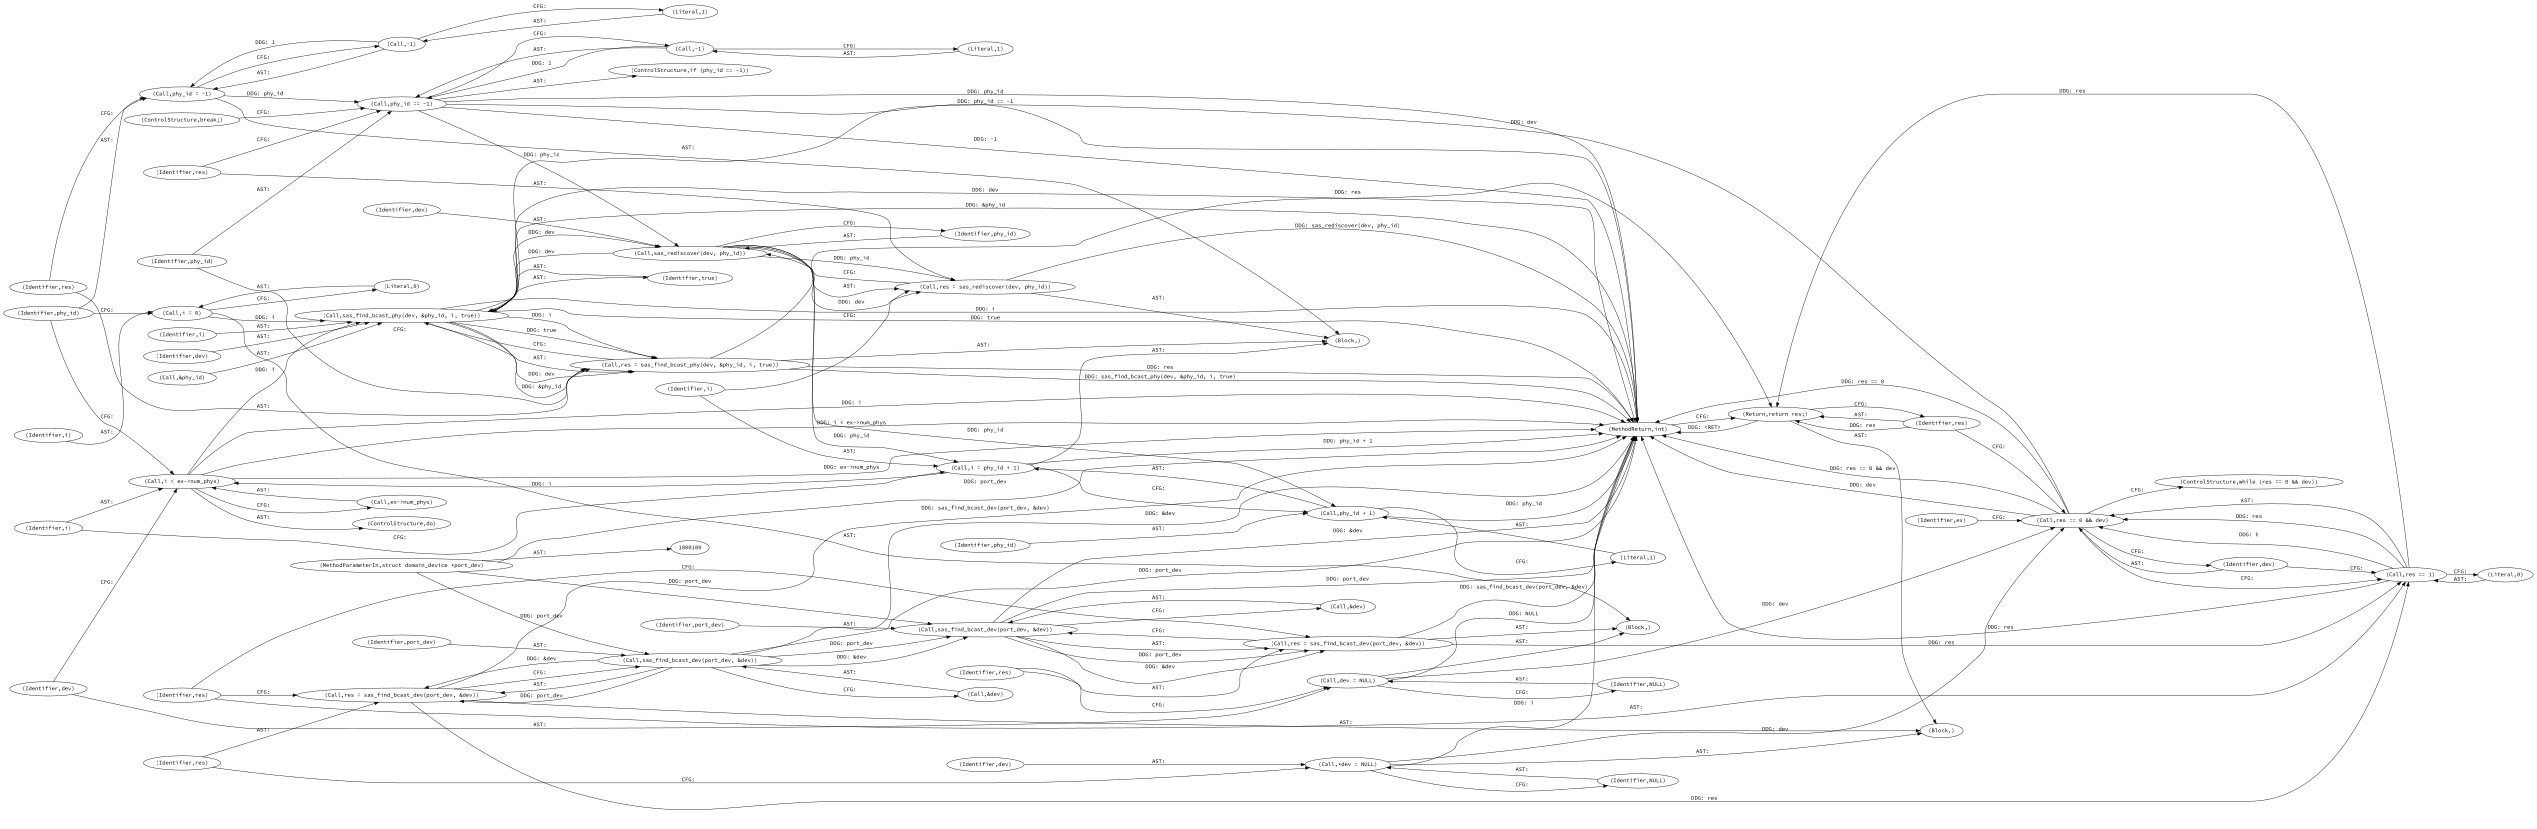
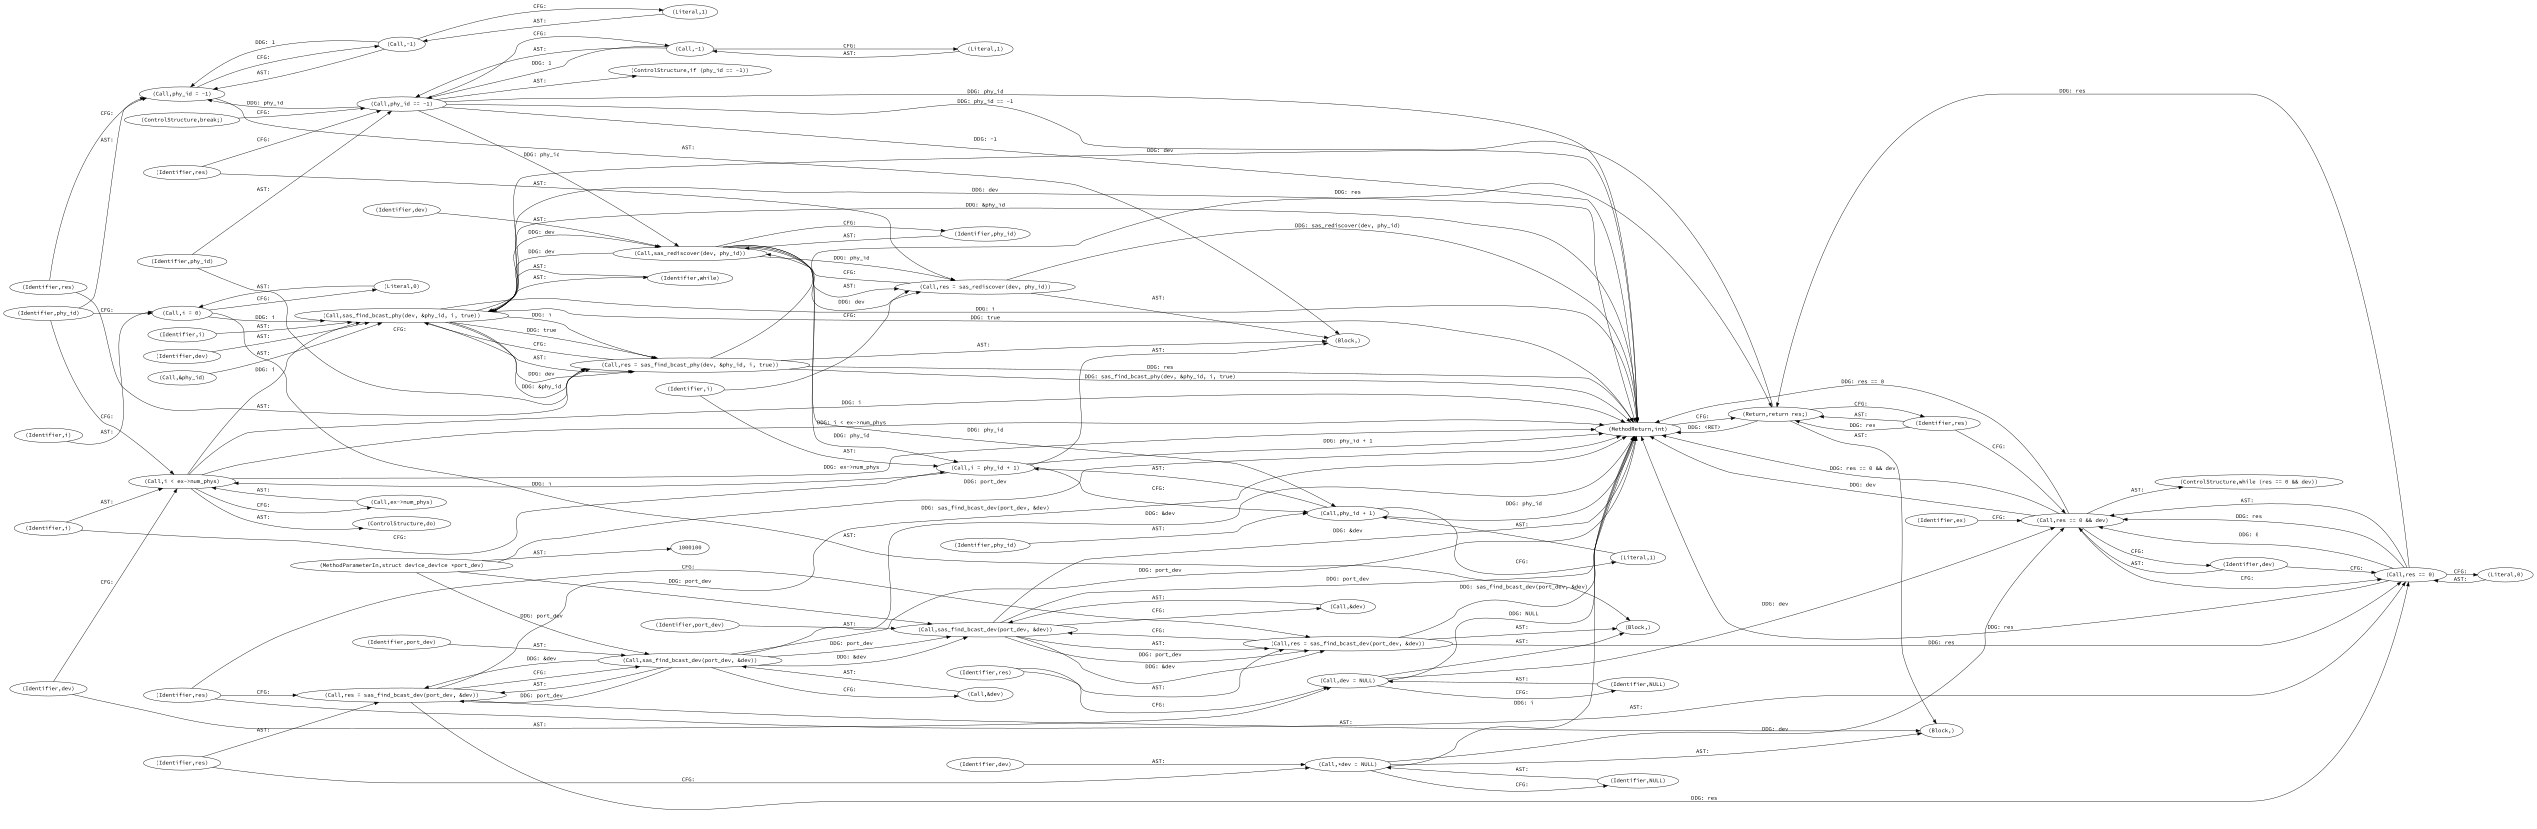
edge "(Call,phy_id = -1)" -> "(Call,phy_id == -1)": reversed
edge "(Call,res == 0 && dev)" -> "(Call,sas_find_bcast_phy(dev, &phy_id, i, true))": now "(Return,return res;)" -> "(Call,sas_find_bcast_phy(dev, &phy_id, i, true))"
node "(Identifier,true)": label "(Identifier,true)" -> "(Identifier,while)"
edge "(Call,res == 0 && dev)" -> "(ControlStructure,while (res == 0 && dev))": label "CFG: " -> "AST: "
node "(MethodParameterIn,struct domain_device *port_dev)": label "(MethodParameterIn,struct domain_device *port_dev)" -> "(MethodParameterIn,struct device_device *port_dev)"
node "(Call,res == 1)": label "(Call,res == 1)" -> "(Call,res == 0)"
